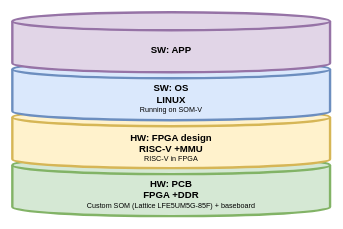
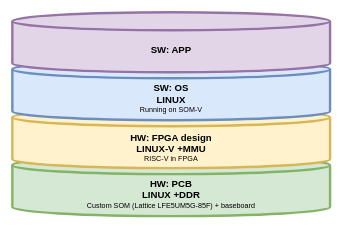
node "HW: FPGA design RISC-V +MMU RISC-V in FPGA": label "HW: FPGA design RISC-V +MMU RISC-V in FPGA" -> "HW: FPGA design LINUX-V +MMU RISC-V in FPGA"
node "HW: PCB FPGA +DDR Custom SOM (Lattice LFE5UM5G-85F) + baseboard": label "HW: PCB FPGA +DDR Custom SOM (Lattice LFE5UM5G-85F) + baseboard" -> "HW: PCB LINUX +DDR Custom SOM (Lattice LFE5UM5G-85F) + baseboard"
